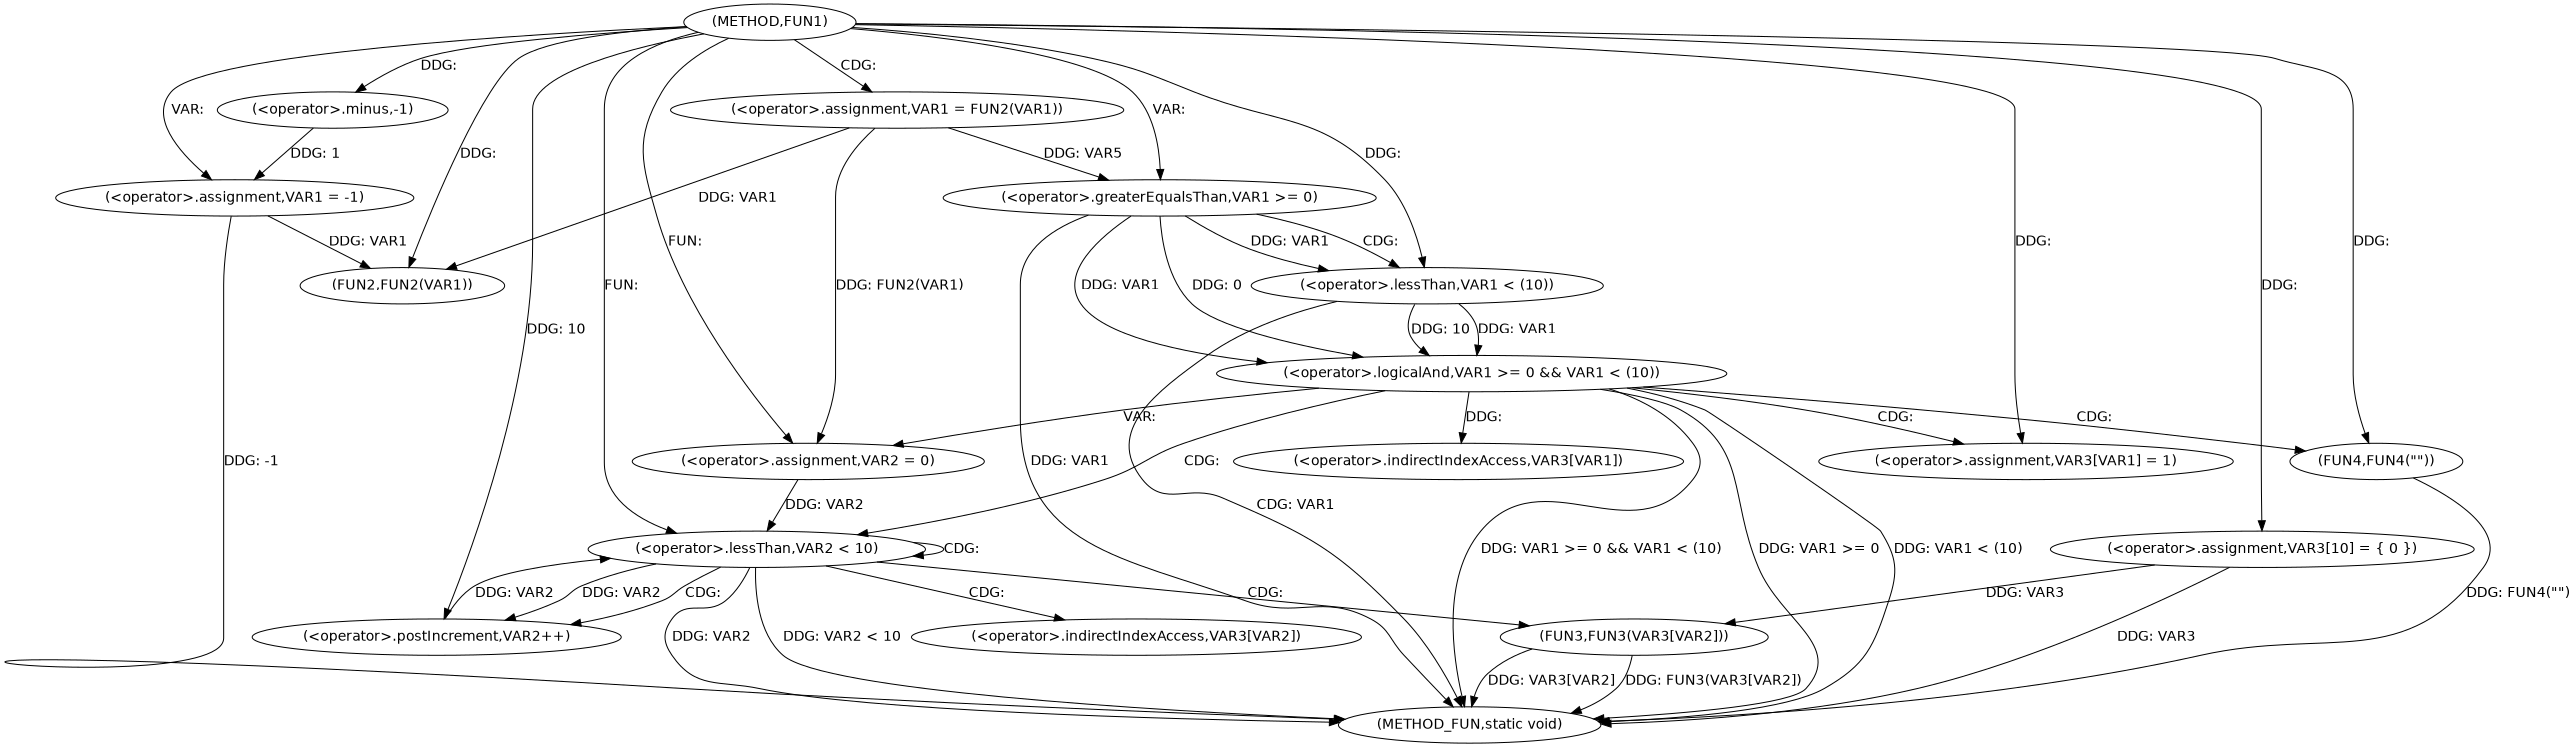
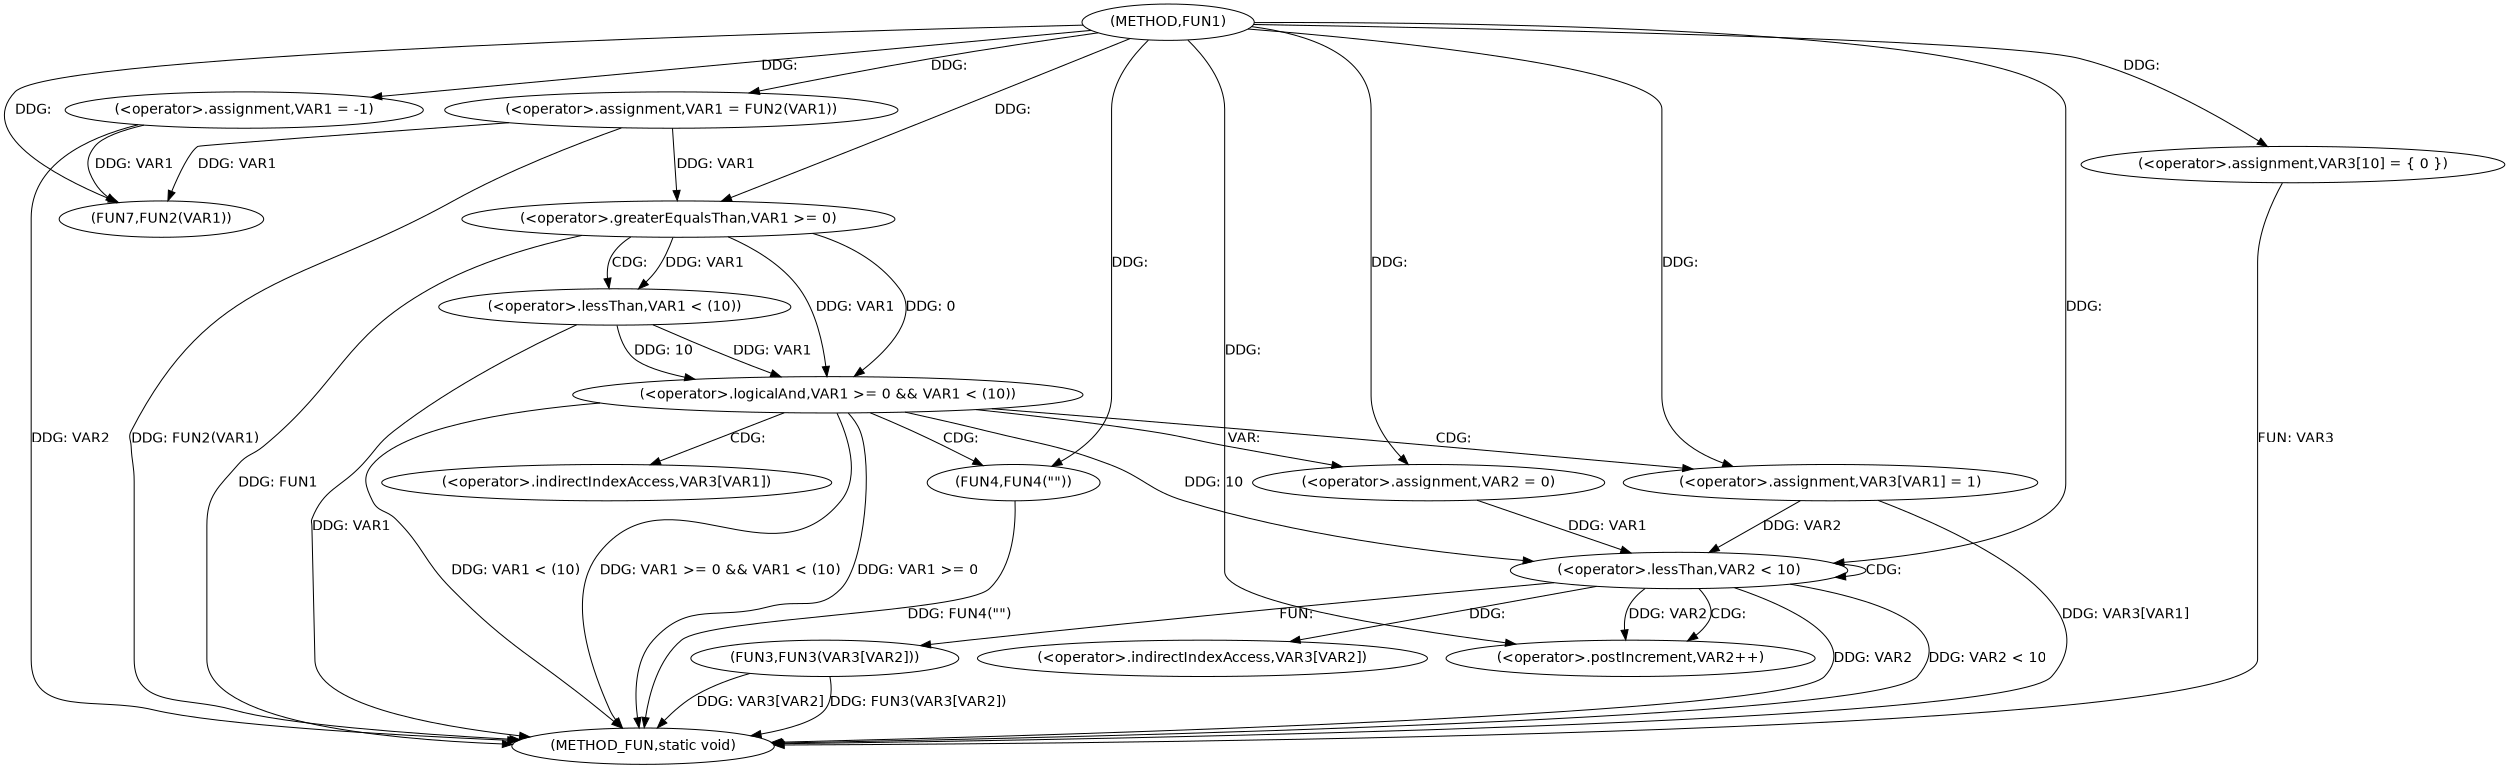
edge "(METHOD,FUN1)" -> "(<operator>.assignment,VAR1 = FUN2(VAR1))": label "CDG: " -> "DDG: "
edge "(METHOD,FUN1)" -> "(<operator>.lessThan,VAR1 < (10))": removed, label "DDG:"
edge "(METHOD,FUN1)" -> "(<operator>.assignment,VAR1 = -1)": label "VAR: " -> "DDG: "
node "(<operator>.minus,-1)": removed
edge "(METHOD,FUN1)" -> "(<operator>.greaterEqualsThan,VAR1 >= 0)": label "VAR: " -> "DDG: "
edge "(<operator>.assignment,VAR1 = FUN2(VAR1))" -> "(<operator>.greaterEqualsThan,VAR1 >= 0)": label "DDG: VAR5" -> "DDG: VAR1"
edge "(METHOD,FUN1)" -> "(<operator>.assignment,VAR2 = 0)": label "FUN: " -> "DDG: "
edge "(<operator>.assignment,VAR1 = FUN2(VAR1))" -> "(<operator>.assignment,VAR2 = 0)": now "(<operator>.assignment,VAR1 = FUN2(VAR1))" -> "(METHOD_FUN,static void)"
node "(FUN2,FUN2(VAR1))": label "(FUN2,FUN2(VAR1))" -> "(FUN7,FUN2(VAR1))"
edge "(METHOD,FUN1)" -> "(<operator>.lessThan,VAR2 < 10)": label "FUN: " -> "DDG: "
edge "(METHOD,FUN1)" -> "(<operator>.postIncrement,VAR2++)": label "DDG: 10" -> "DDG: "
edge "(<operator>.logicalAnd,VAR1 >= 0 && VAR1 < (10))" -> "(<operator>.indirectIndexAccess,VAR3[VAR1])": label "DDG: " -> "CDG: "
edge "(<operator>.assignment,VAR1 = -1)" -> "(METHOD_FUN,static void)": label "DDG: -1" -> "DDG: VAR2"
edge "(<operator>.greaterEqualsThan,VAR1 >= 0)" -> "(METHOD_FUN,static void)": label "DDG: VAR1" -> "DDG: FUN1"
edge "(<operator>.logicalAnd,VAR1 >= 0 && VAR1 < (10))" -> "(<operator>.lessThan,VAR2 < 10)": label "CDG: " -> "DDG: 10"
edge "(<operator>.assignment,VAR2 = 0)" -> "(<operator>.lessThan,VAR2 < 10)": label "DDG: VAR2" -> "DDG: VAR1"
edge "(<operator>.lessThan,VAR1 < (10))" -> "(METHOD_FUN,static void)": label "CDG: VAR1" -> "DDG: VAR1"
edge "(<operator>.postIncrement,VAR2++)" -> "(<operator>.lessThan,VAR2 < 10)": now "(<operator>.assignment,VAR3[VAR1] = 1)" -> "(<operator>.lessThan,VAR2 < 10)"
edge "(<operator>.lessThan,VAR2 < 10)" -> "(<operator>.indirectIndexAccess,VAR3[VAR2])": label "CDG: " -> "DDG: "
edge "(<operator>.lessThan,VAR2 < 10)" -> "(FUN3,FUN3(VAR3[VAR2]))": label "CDG: " -> "FUN: "
edge "(<operator>.assignment,VAR3[10] = { 0 })" -> "(FUN3,FUN3(VAR3[VAR2]))": removed, label "DDG: VAR3"
edge "(<operator>.assignment,VAR3[10] = { 0 })" -> "(METHOD_FUN,static void)": label "DDG: VAR3" -> "FUN: VAR3"
edge "(<operator>.assignment,VAR3[VAR1] = 1)" -> "(METHOD_FUN,static void)": added, label "DDG: VAR3[VAR1]"
